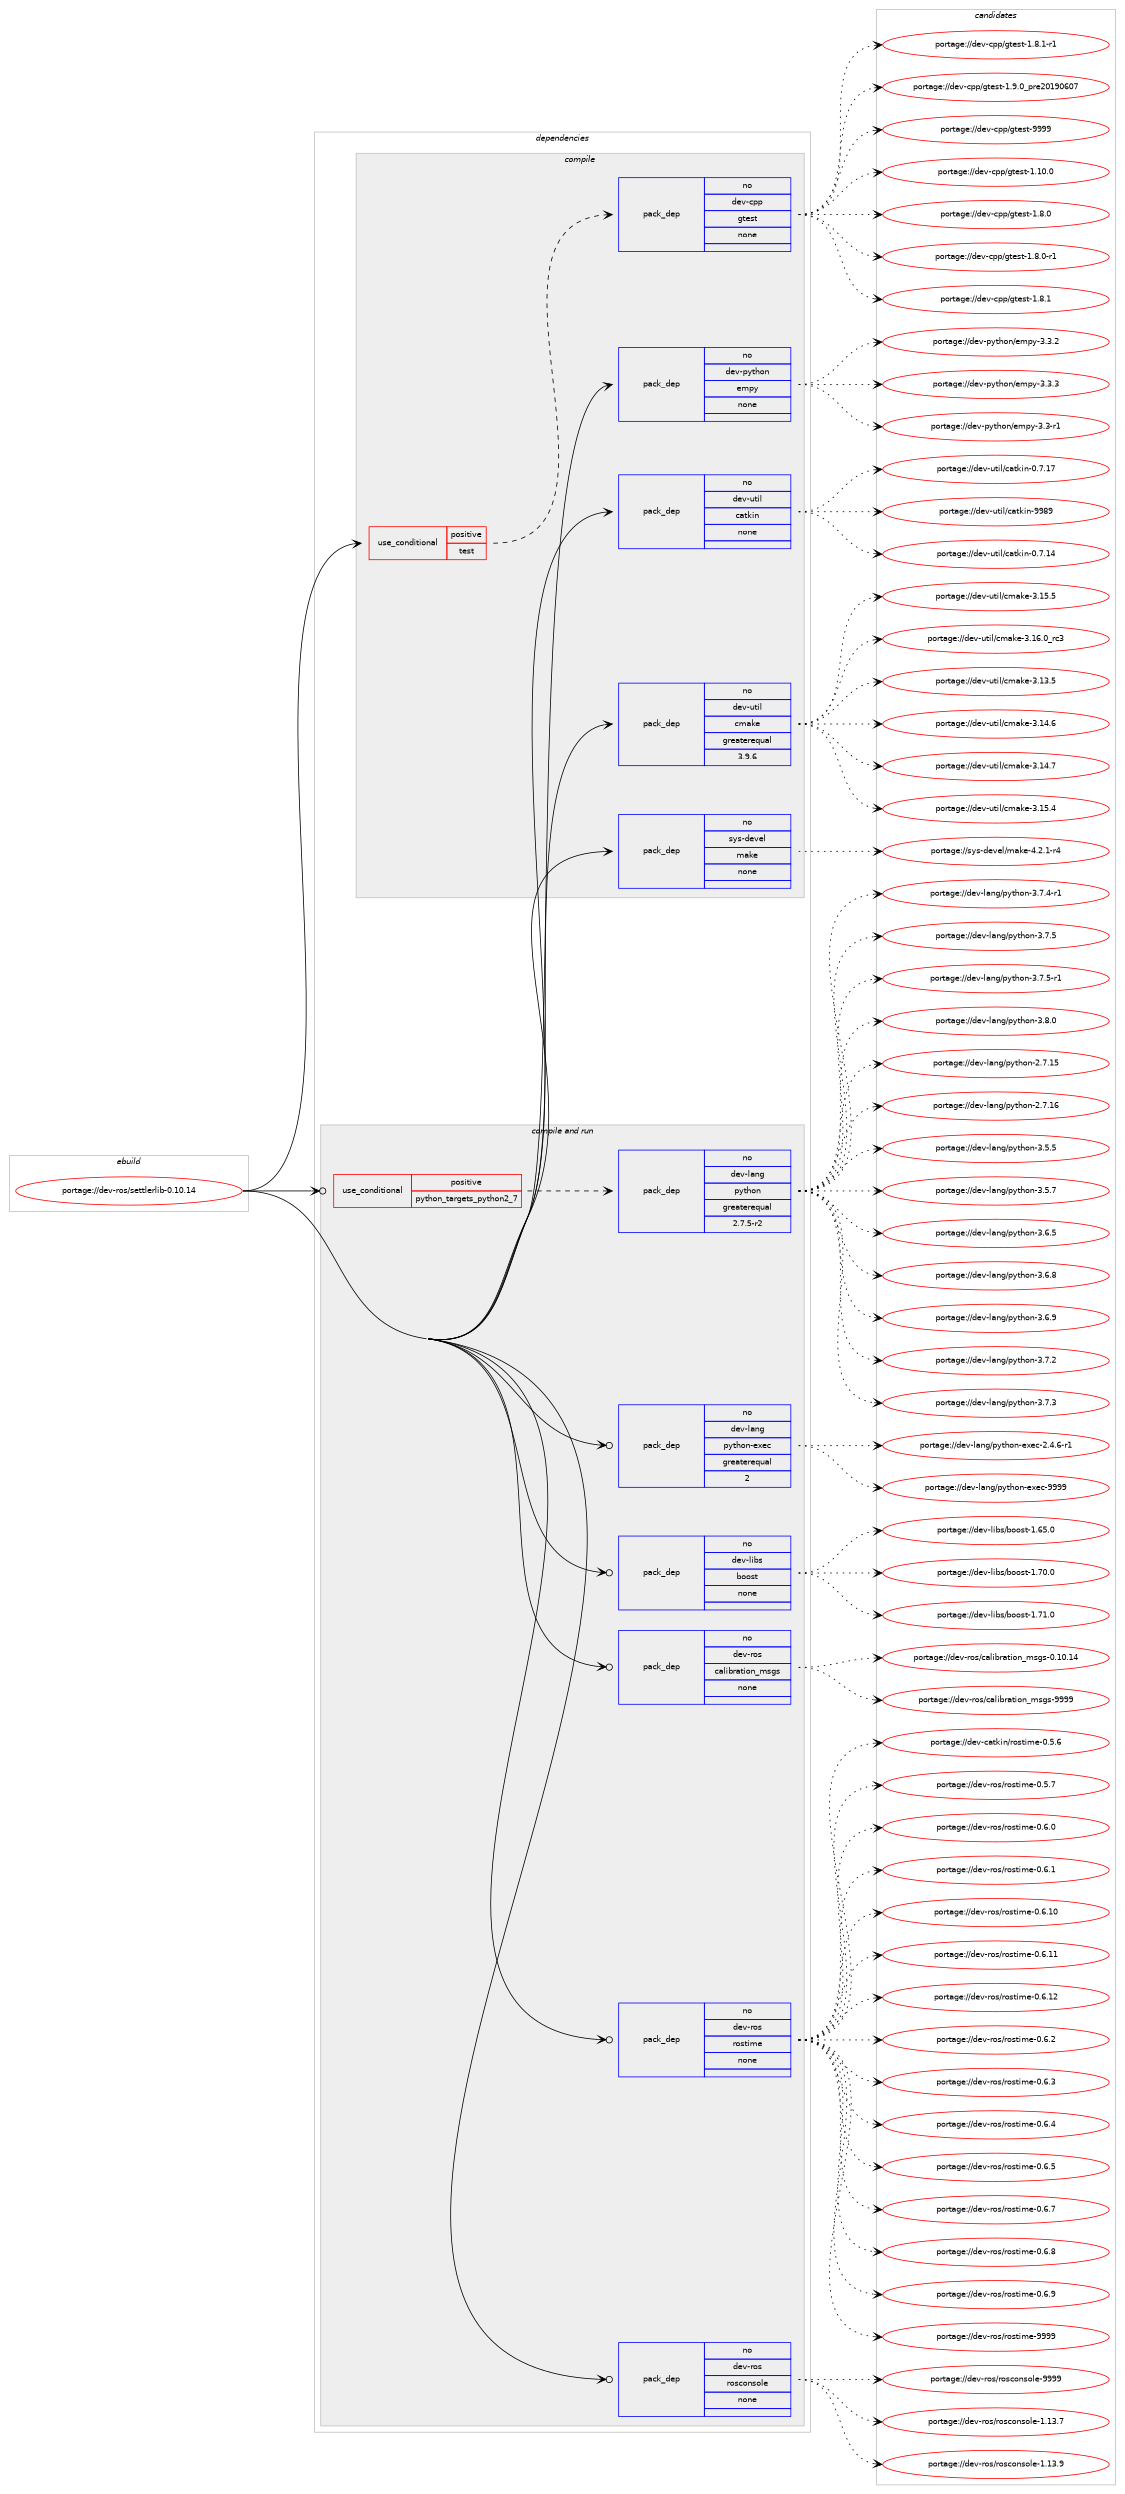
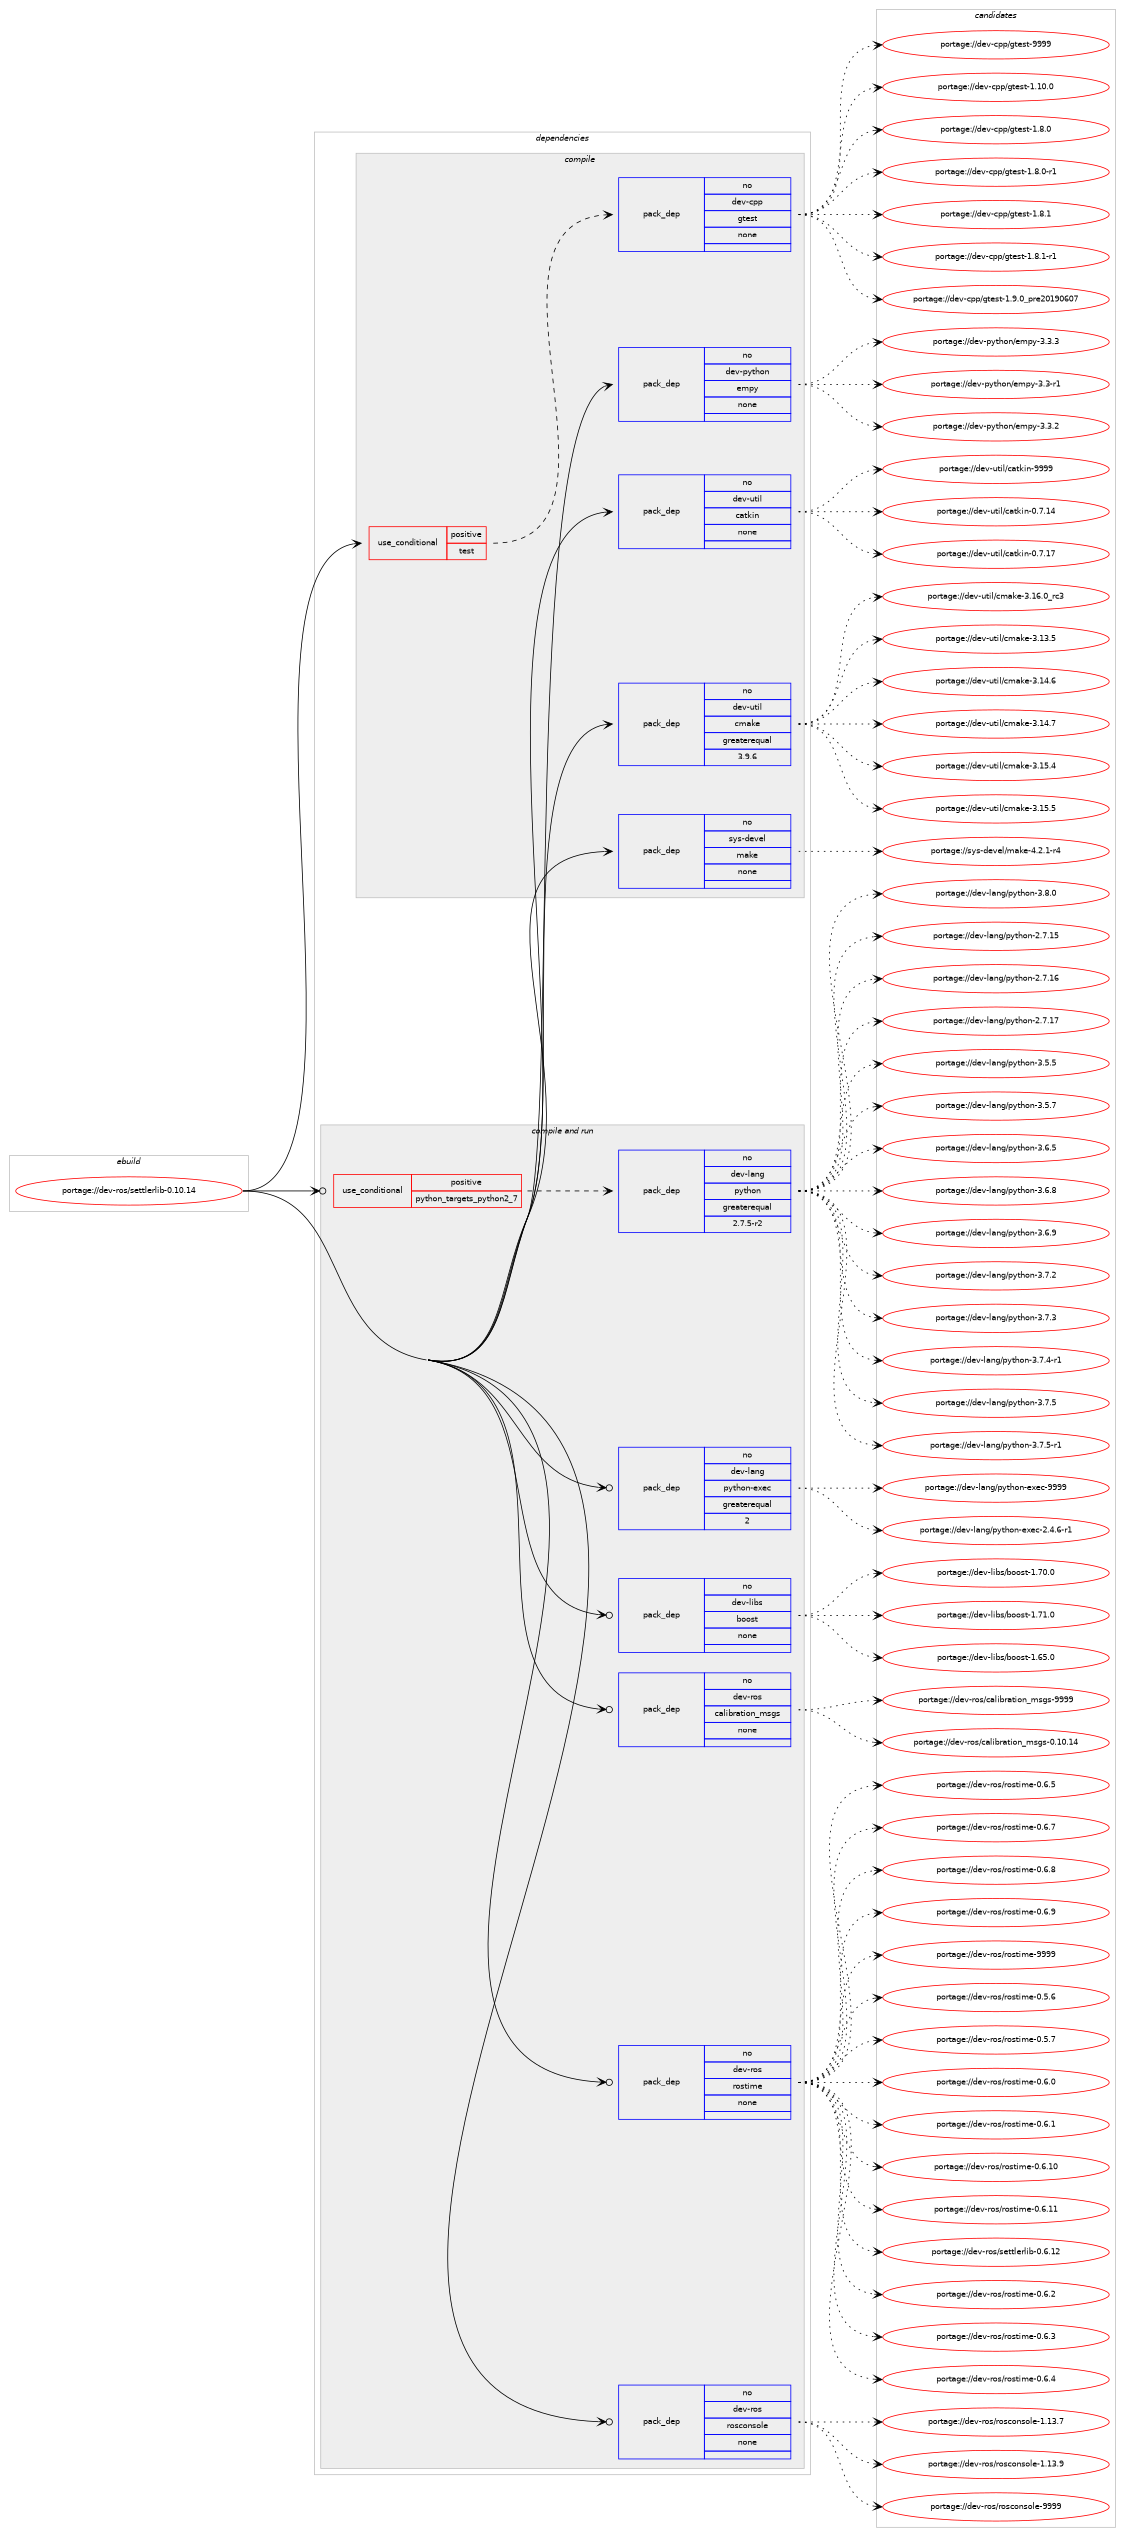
node "portage://dev-util/catkin-9989": label "portage://dev-util/catkin-9989" -> "portage://dev-util/catkin-9999"
node "portage://dev-lang/python-2.7.17": added
node "portage://dev-catkin/rostime-0.5.6": label "portage://dev-catkin/rostime-0.5.6" -> "portage://dev-ros/rostime-0.5.6"
node "portage://dev-ros/rostime-0.6.12": label "portage://dev-ros/rostime-0.6.12" -> "portage://dev-ros/settlerlib-0.6.12"
